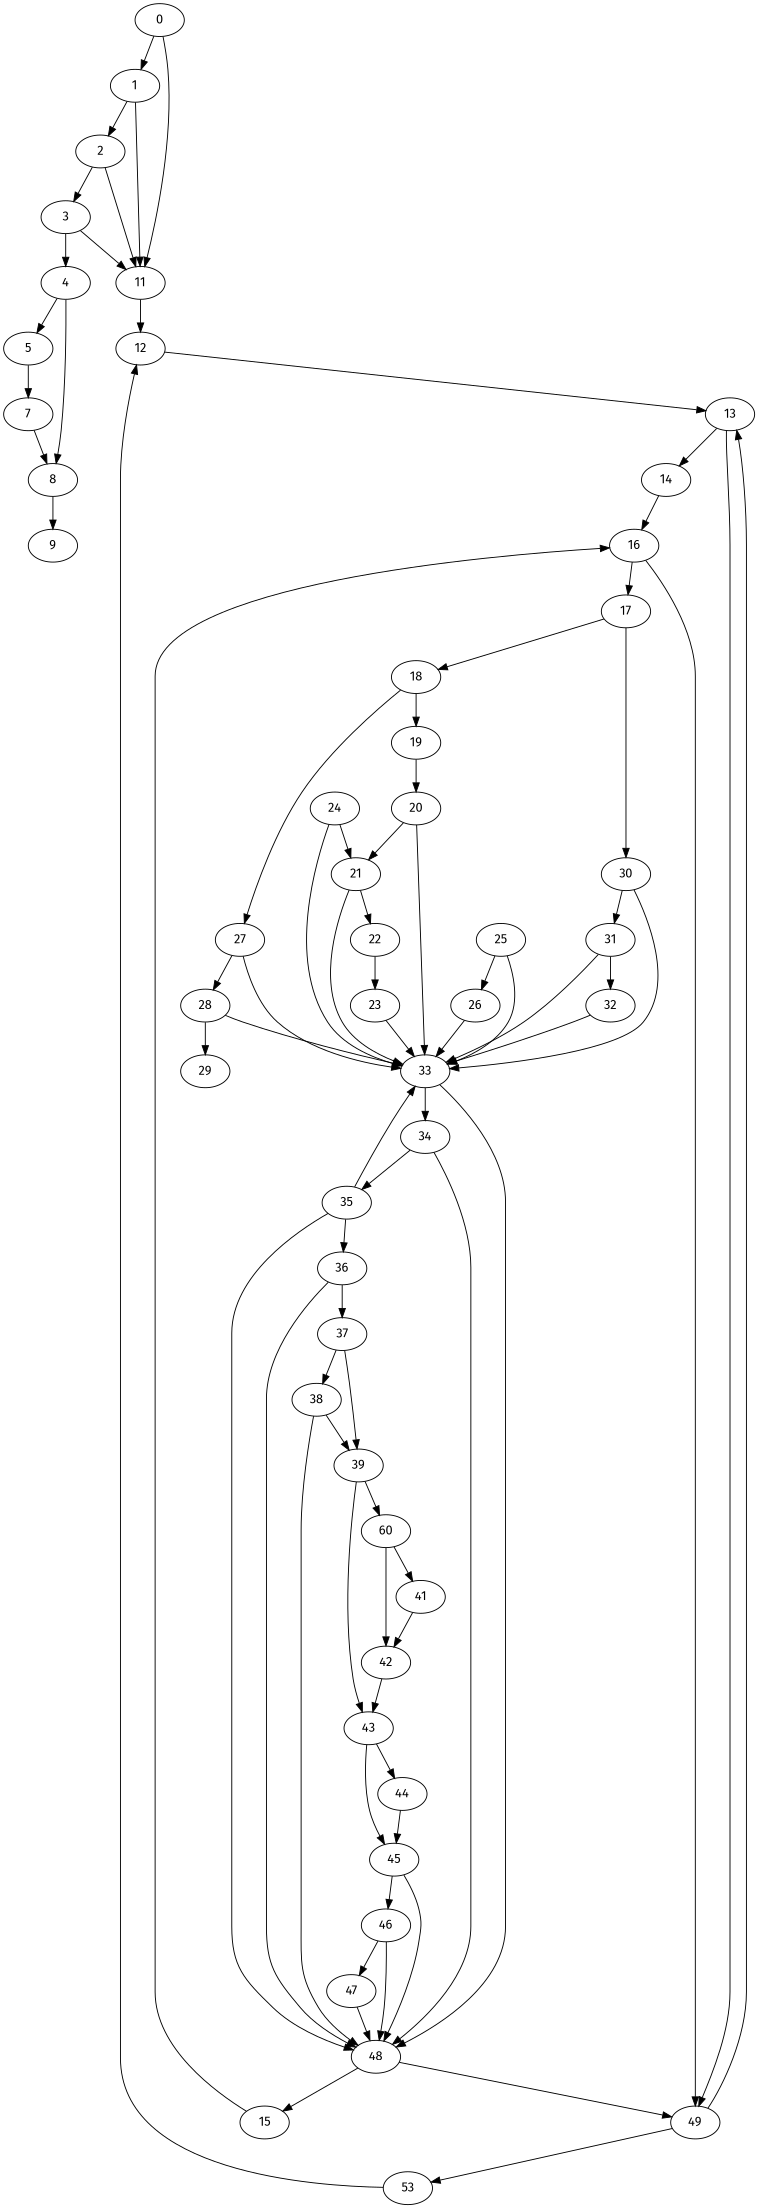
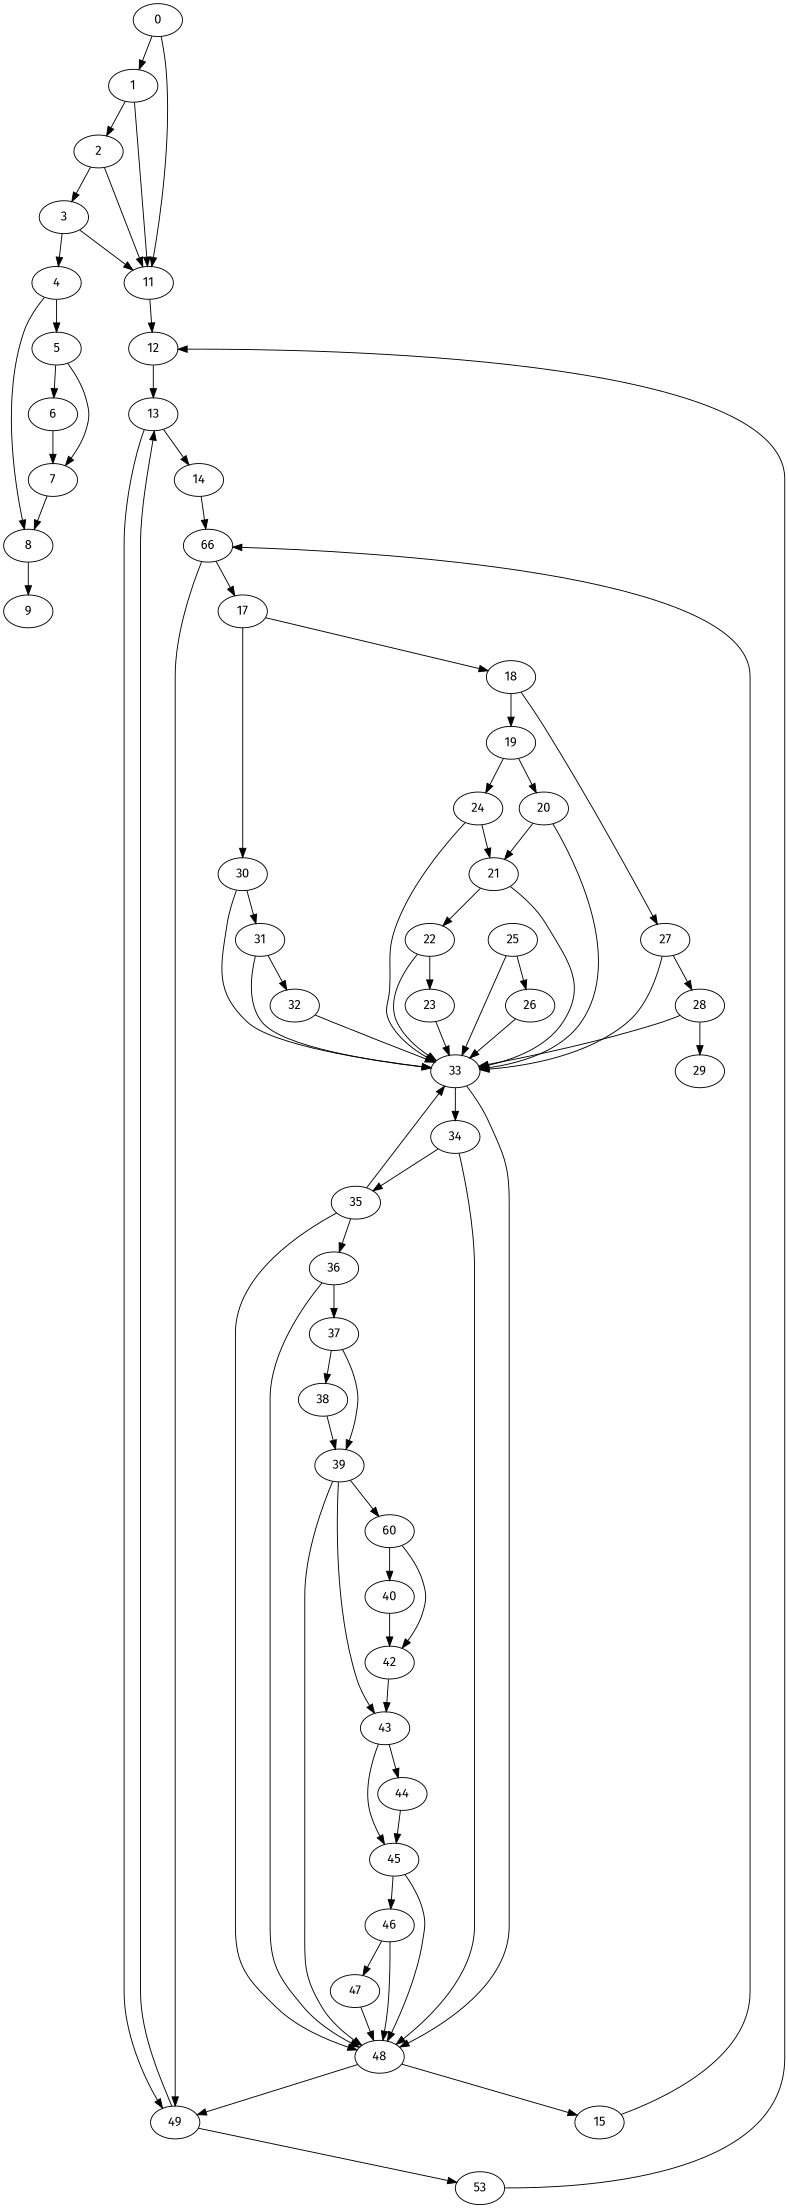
node "6": added
node "16": label "16" -> "66"
edge "19" -> "24": added
edge "22" -> "33": added
node "41": label "41" -> "40"
edge "38" -> "48": now "39" -> "48"
